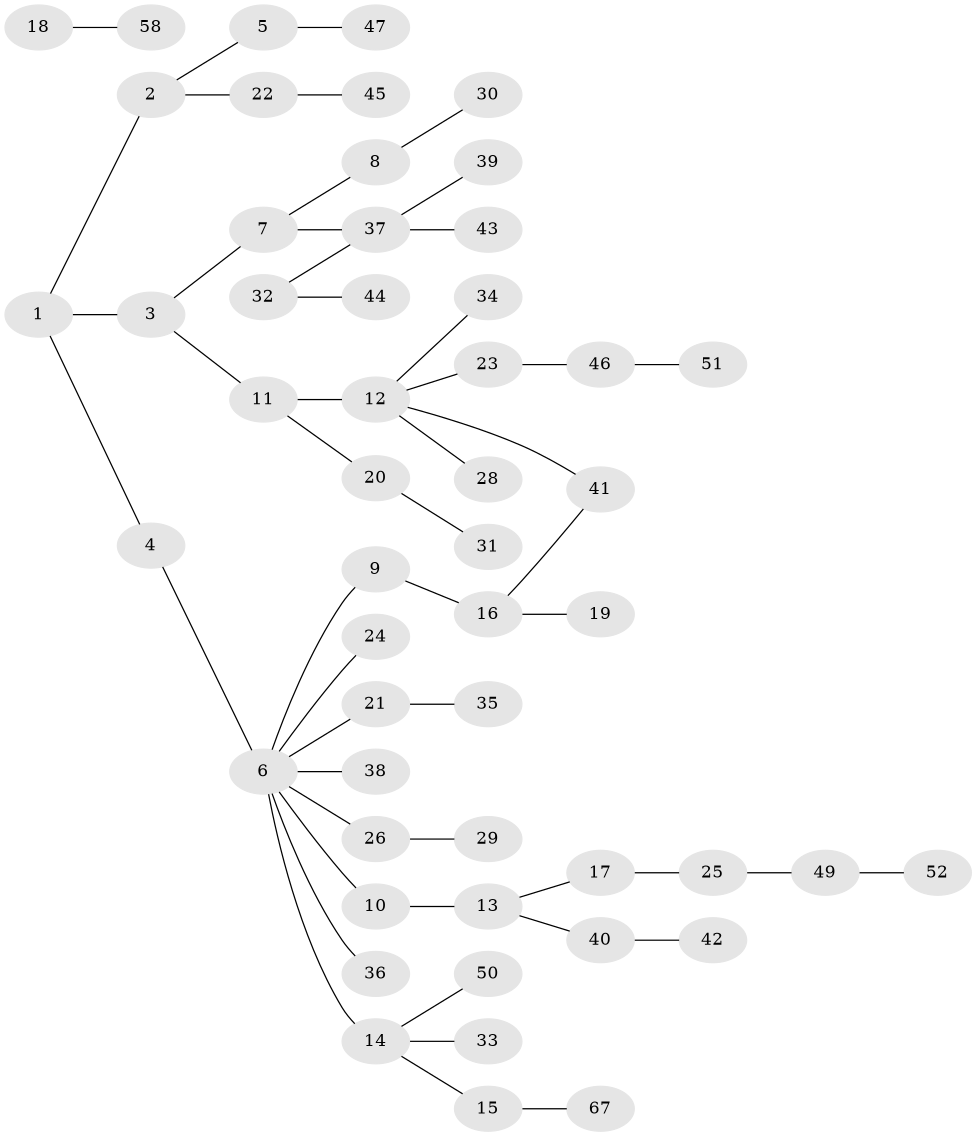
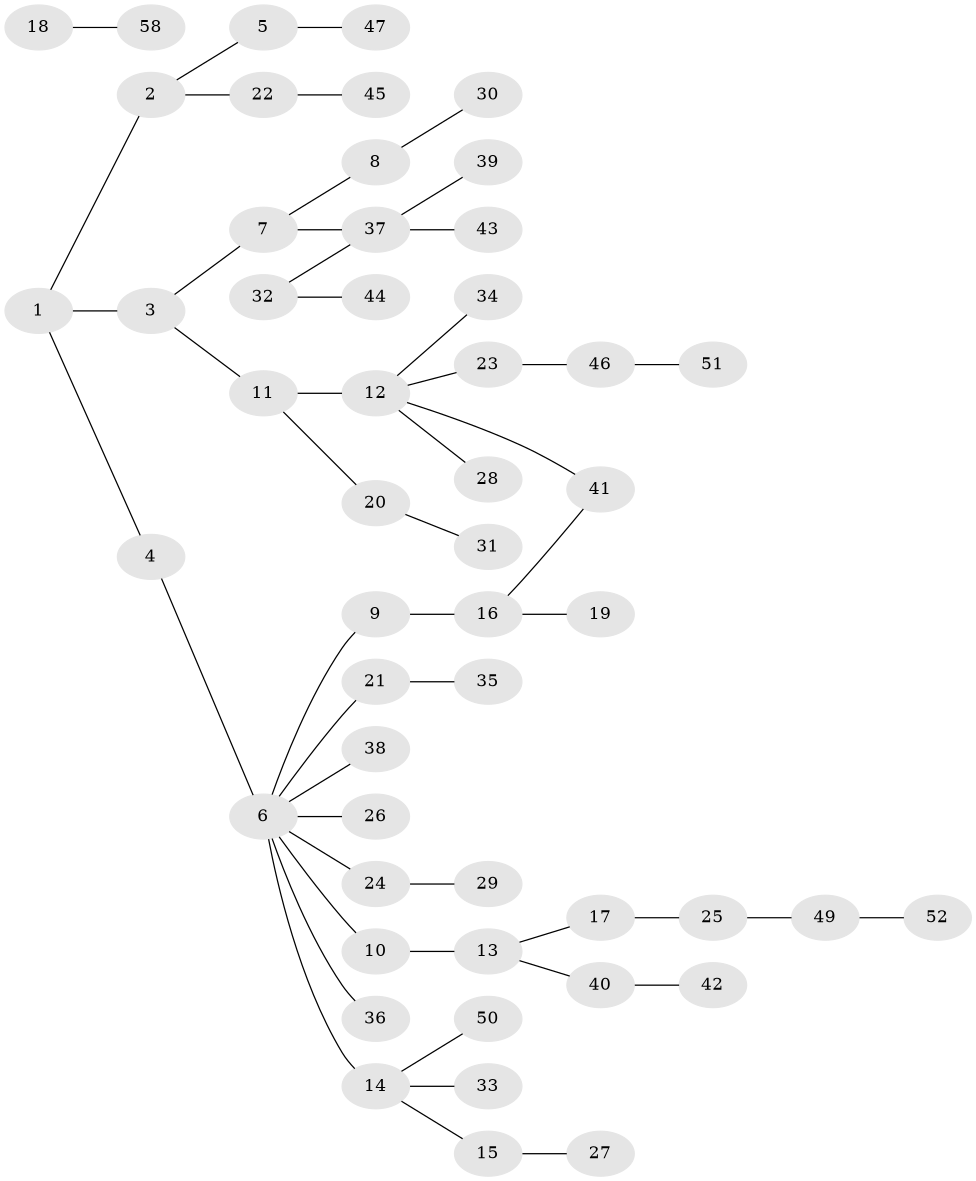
edge "26" -- "29": now "24" -- "29"
node "67": label "67" -> "27"
